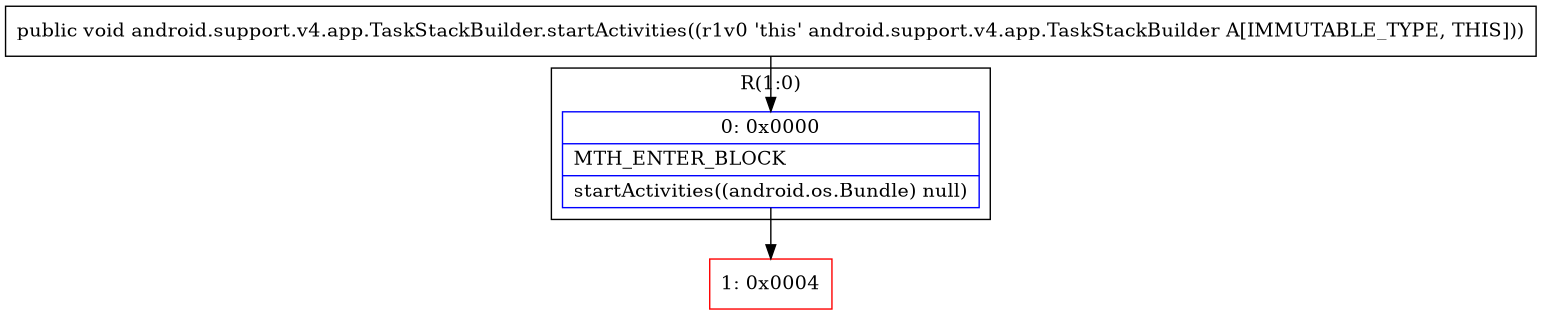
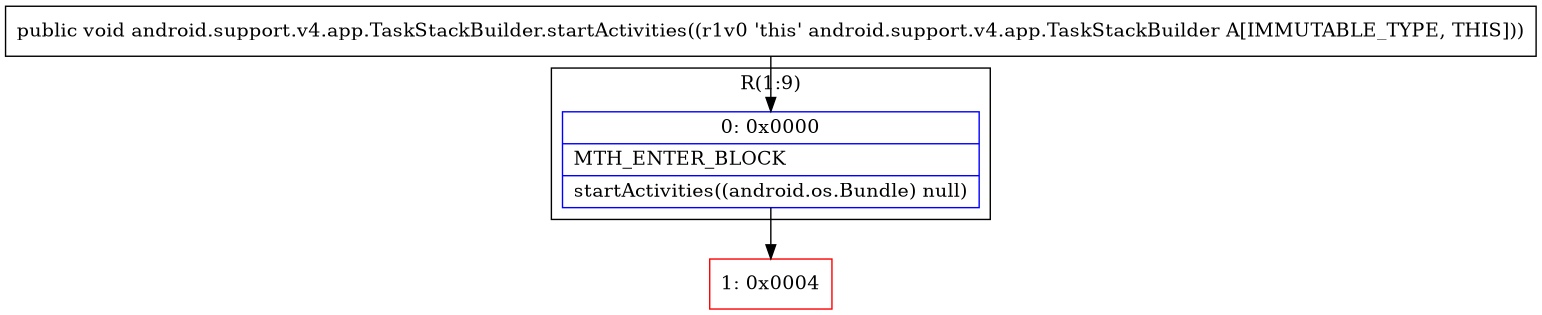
cluster "R(1:0)": label "R(1:0)" -> "R(1:9)"
